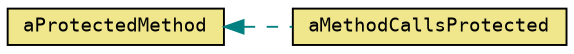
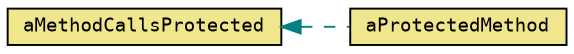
edge "aMethodCallsProtected" -> "aProtectedMethod": reversed
